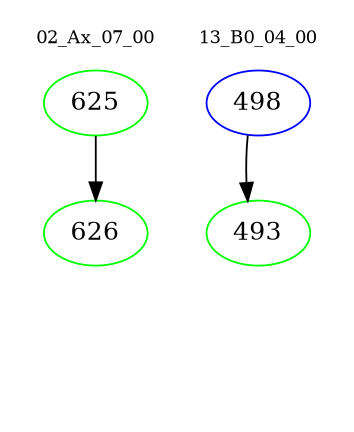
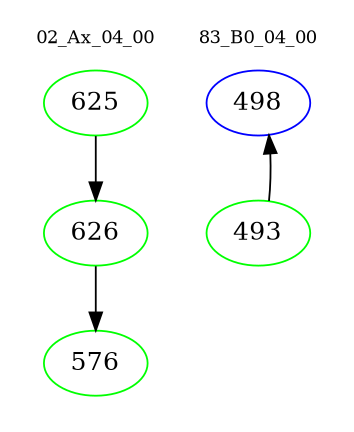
cluster "02_Ax_07_00": label "02_Ax_07_00" -> "02_Ax_04_00"
cluster "13_B0_04_00": label "13_B0_04_00" -> "83_B0_04_00"
edge "498" -> "493": reversed
node "576": added
